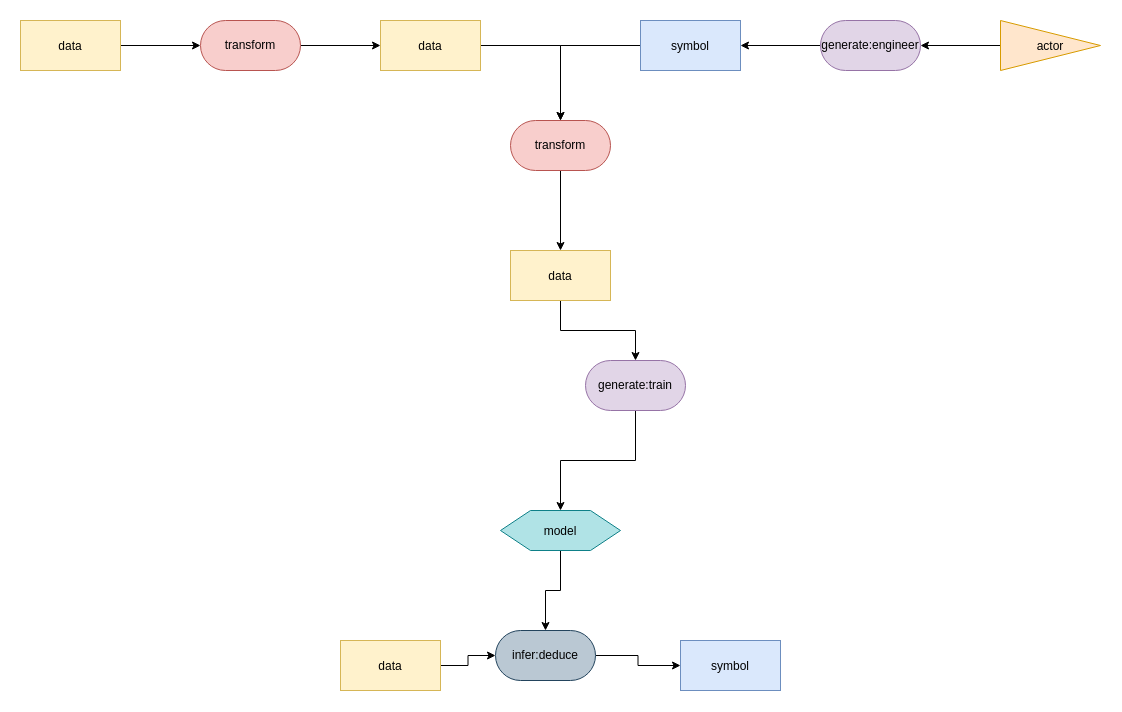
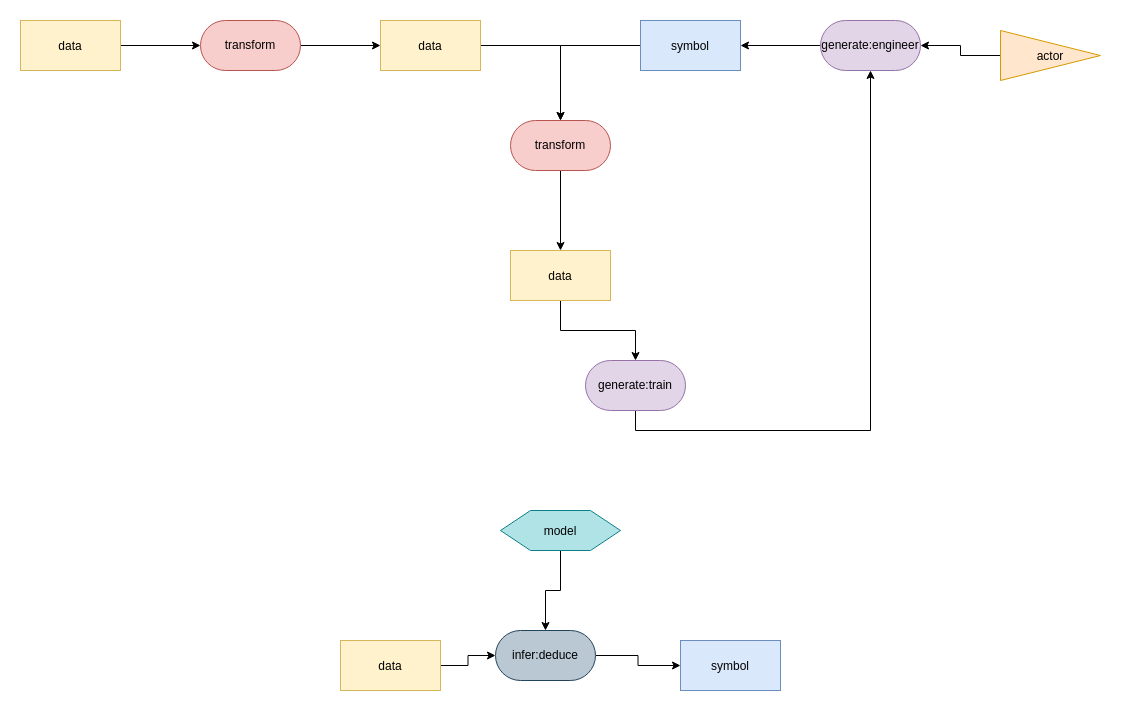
node "actor": moved (1051, 46) -> (1051, 56)
edge "generate:train" -> "model": now "generate:train" -> "generate:engineer"
